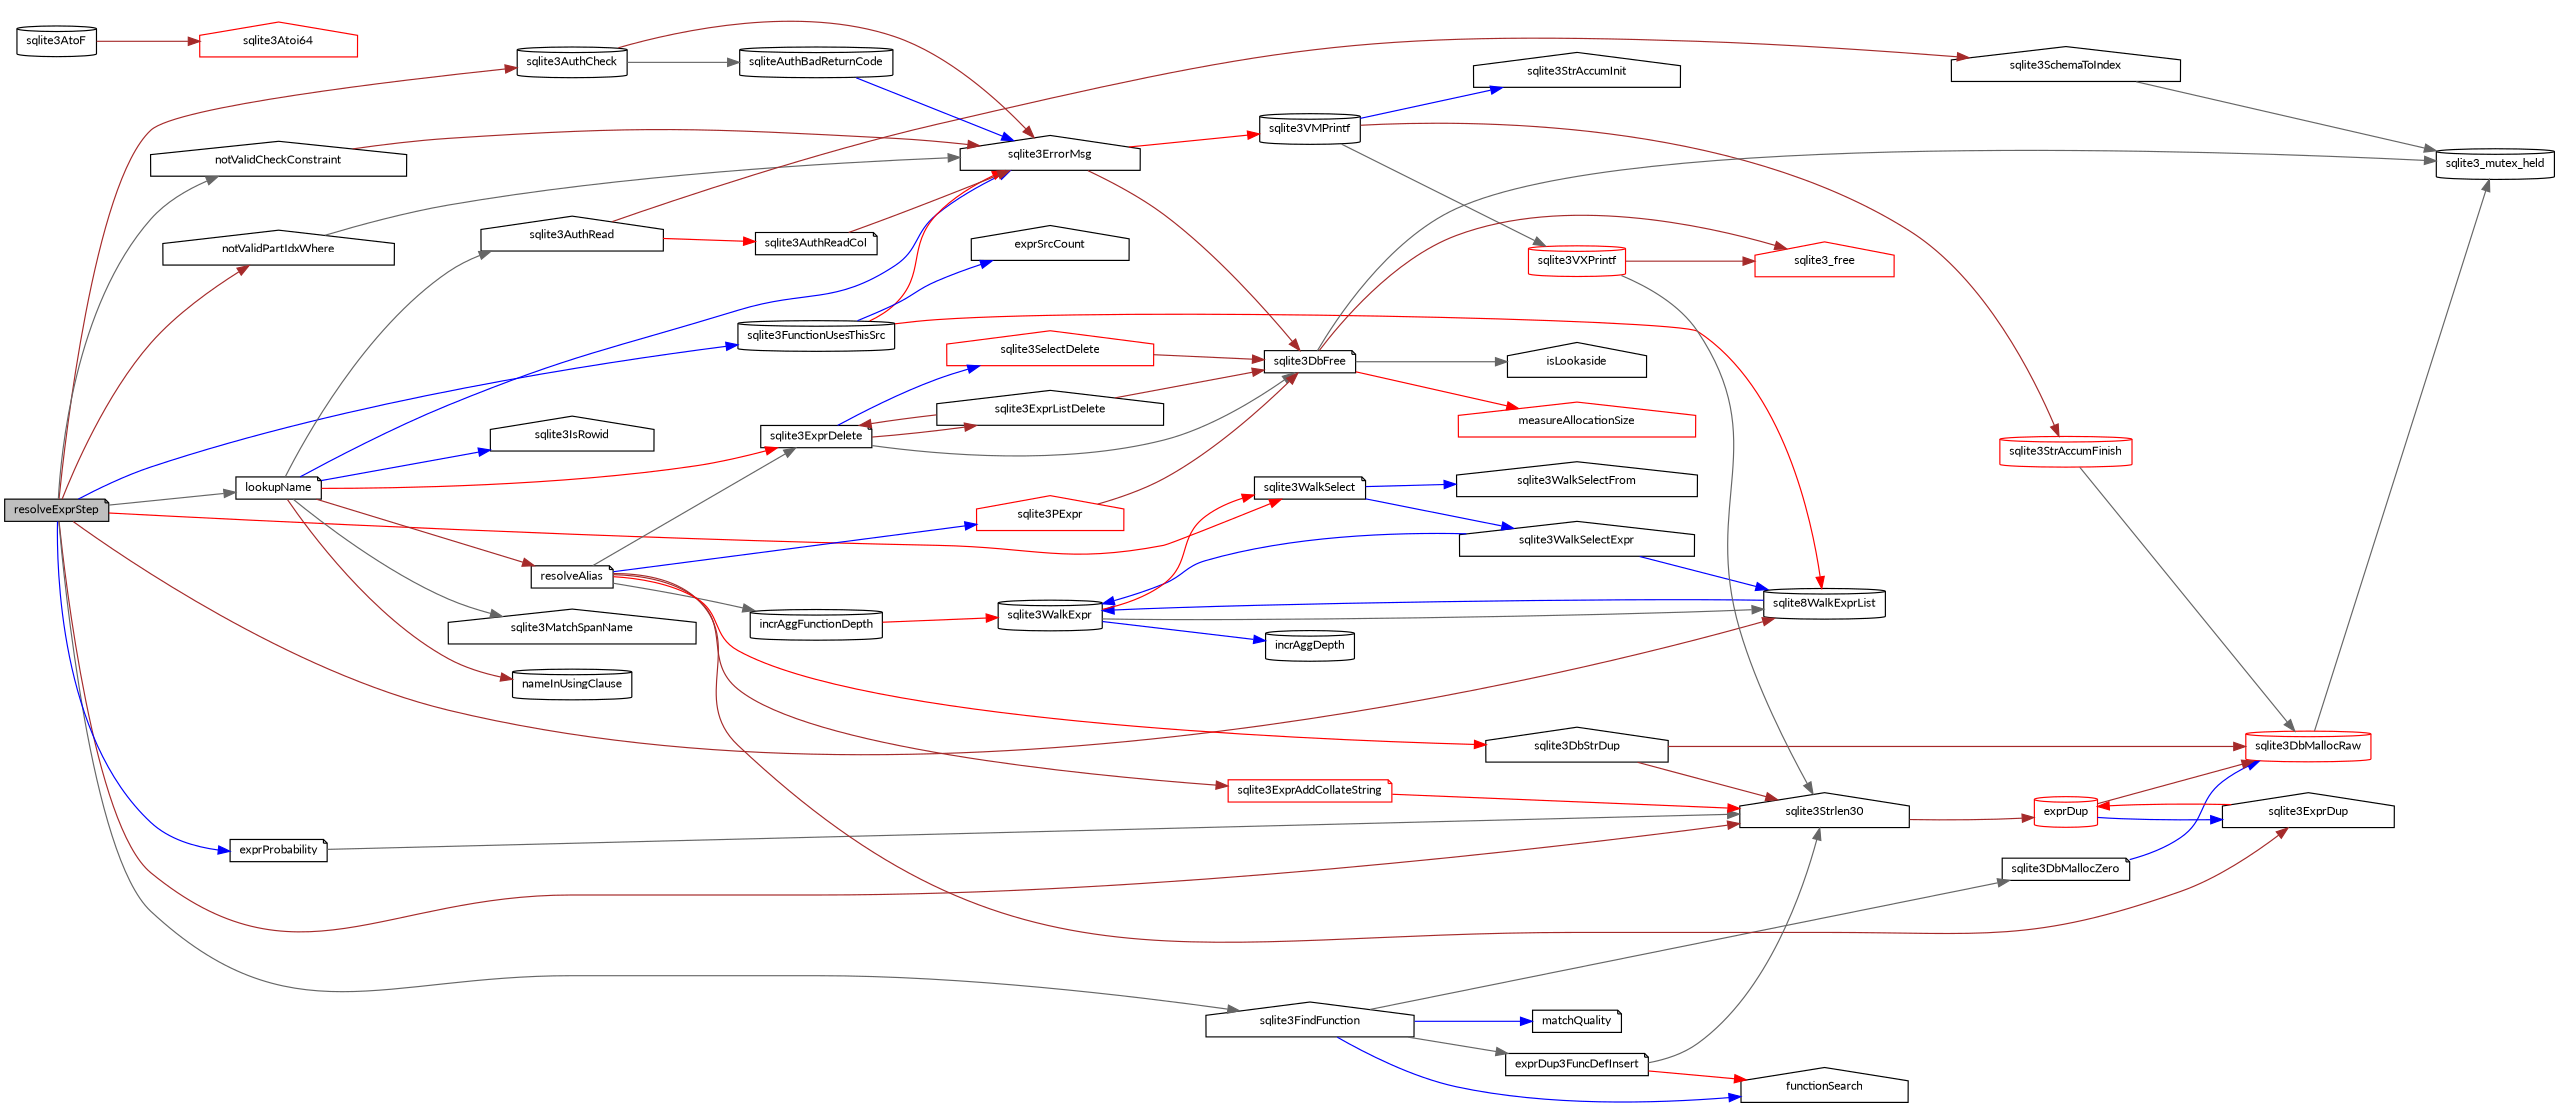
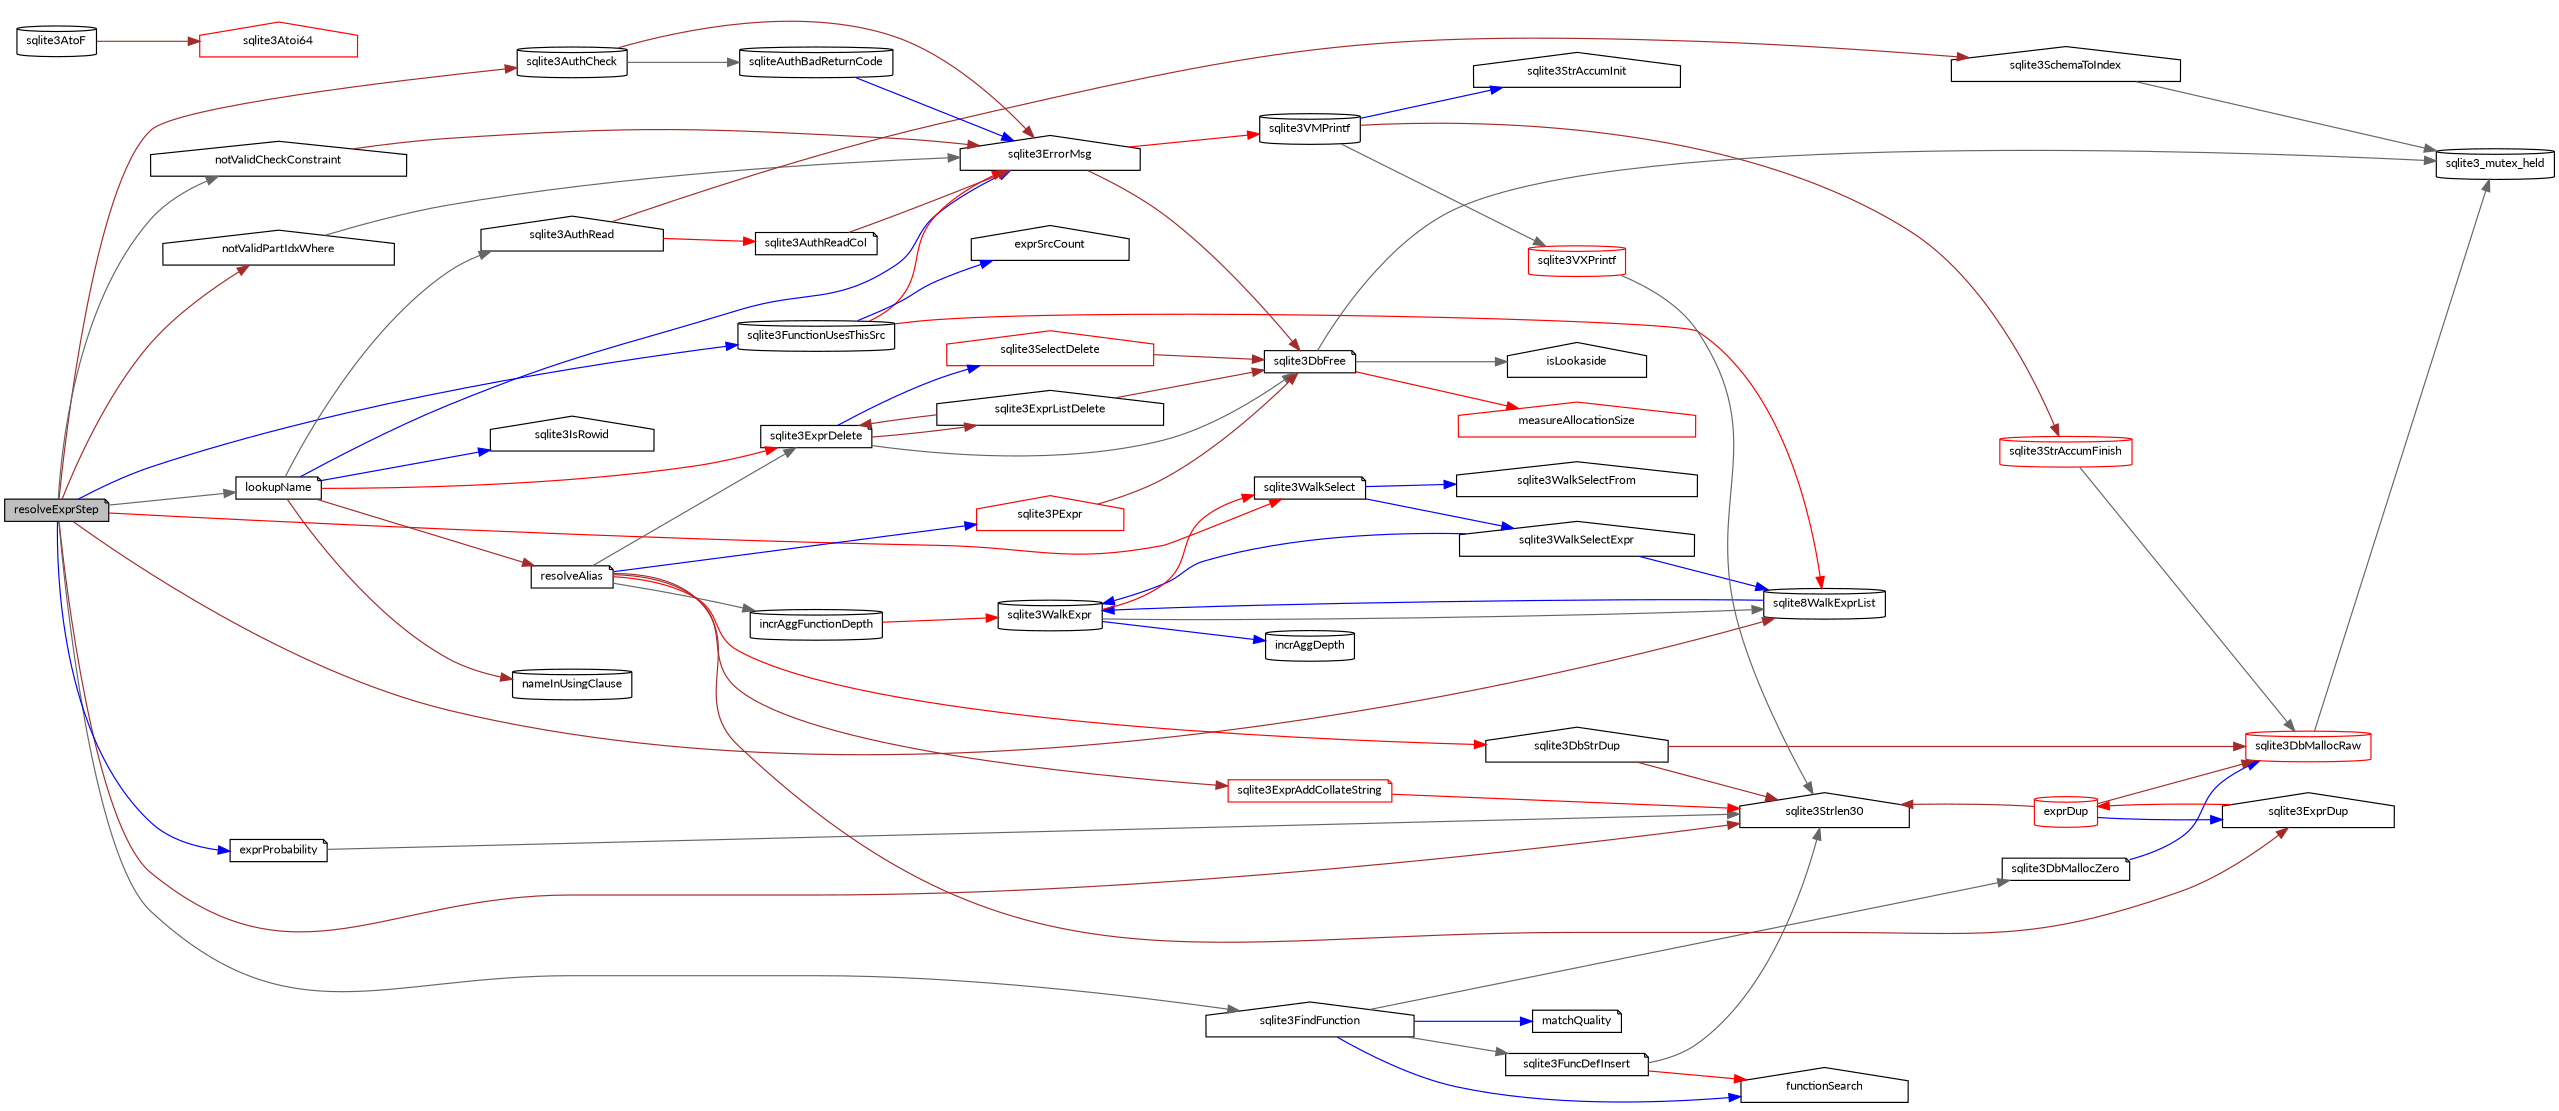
node "sqlite3_free": removed
node "sqlite3MatchSpanName": removed
edge "sqlite3Strlen30" -> "exprDup": reversed
node "exprDup3FuncDefInsert": label "exprDup3FuncDefInsert" -> "sqlite3FuncDefInsert"
